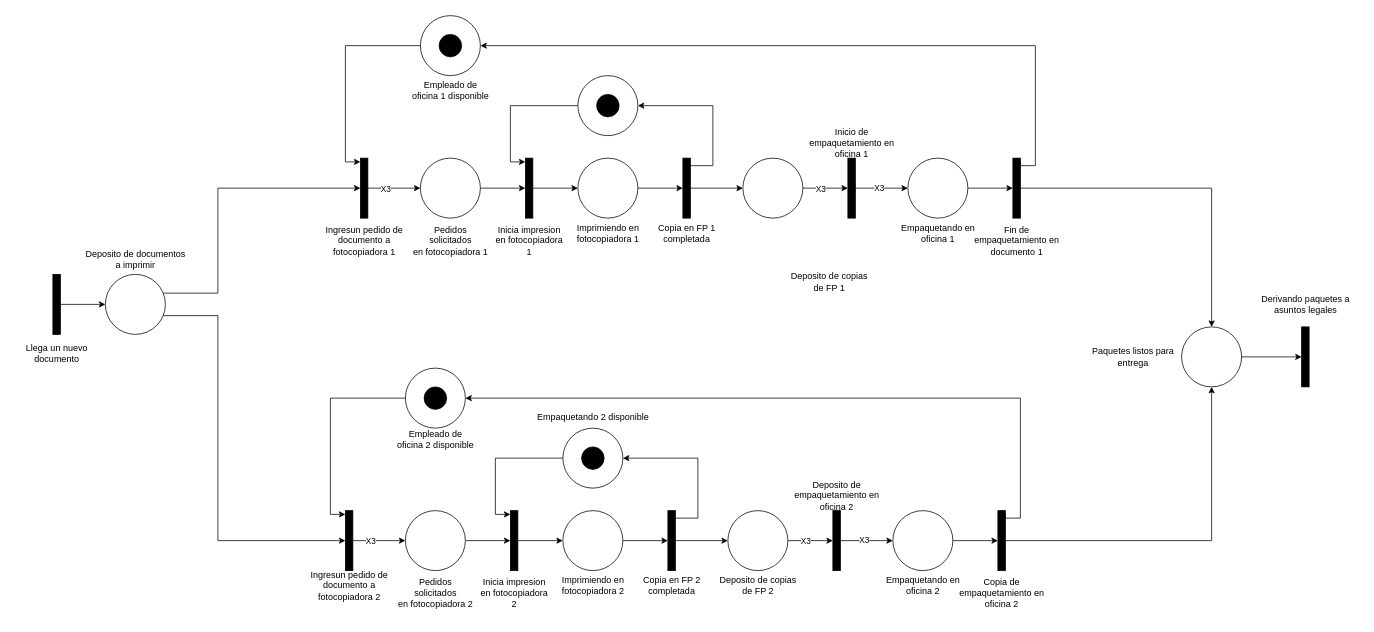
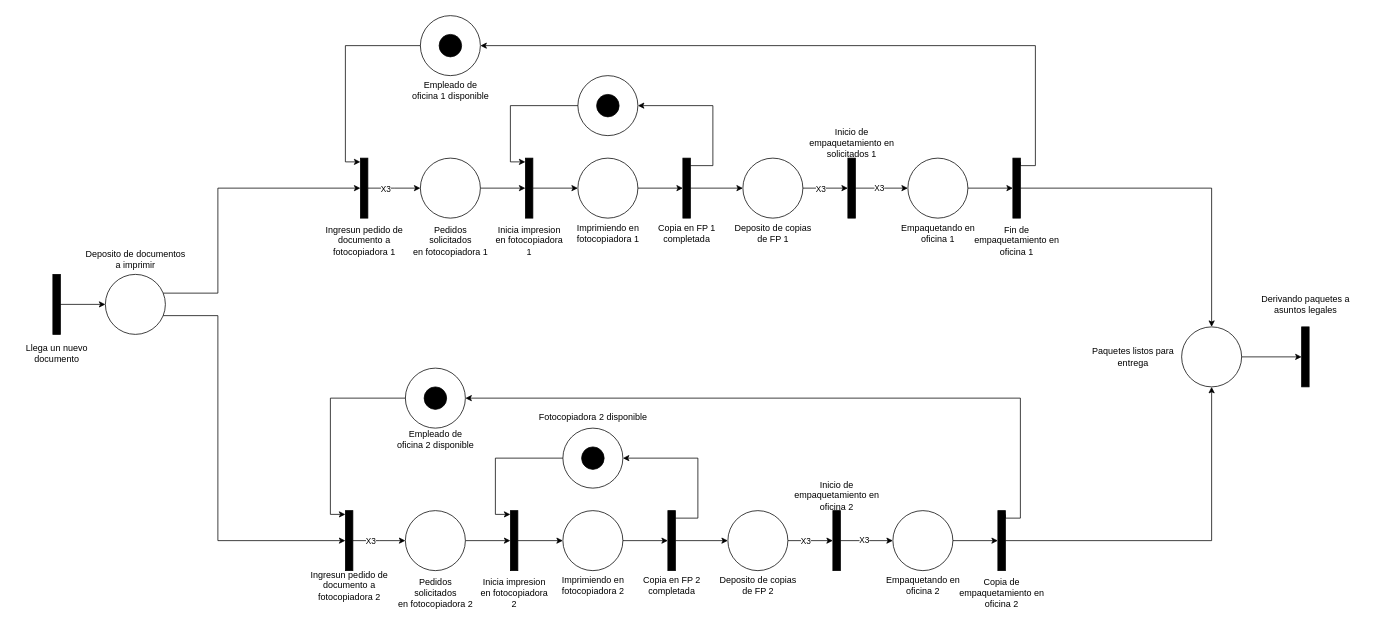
node "Inicio de empaquetamiento en oficina 1": label "Inicio de empaquetamiento en oficina 1" -> "Inicio de empaquetamiento en solicitados 1"
node "Fin de empaquetamiento en documento 1": label "Fin de empaquetamiento en documento 1" -> "Fin de empaquetamiento en oficina 1"
node "Deposito de copias de FP 1": moved (829, 282) -> (773, 233)
node "Empaquetando 2 disponible": label "Empaquetando 2 disponible" -> "Fotocopiadora 2 disponible"
node "Deposito de empaquetamiento en oficina 2": label "Deposito de empaquetamiento en oficina 2" -> "Inicio de empaquetamiento en oficina 2"
